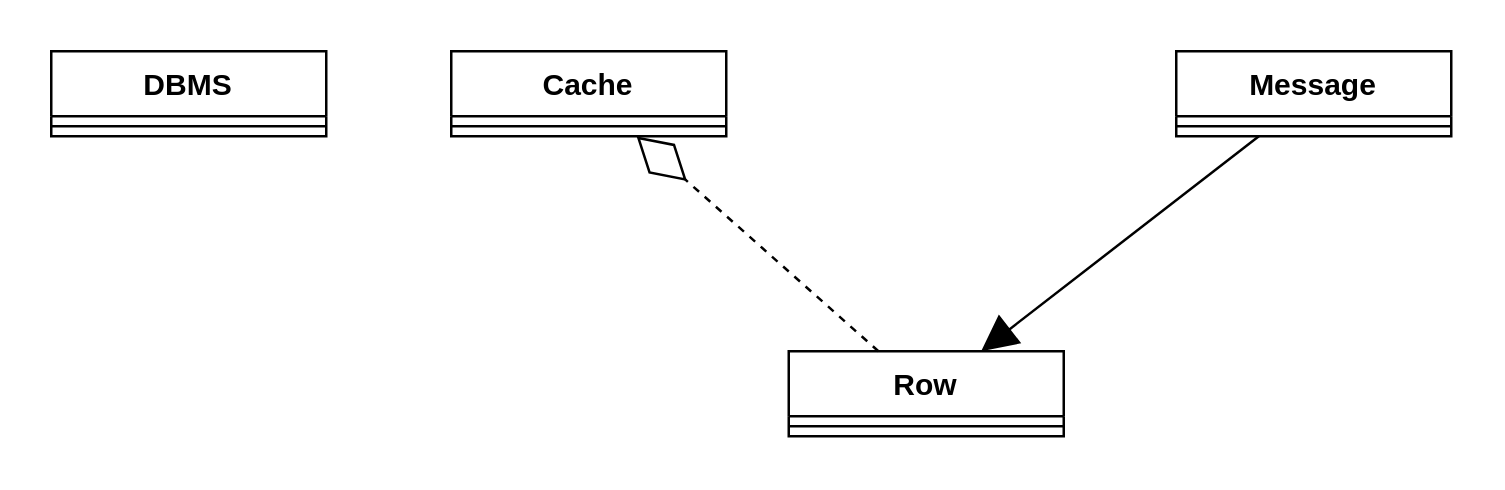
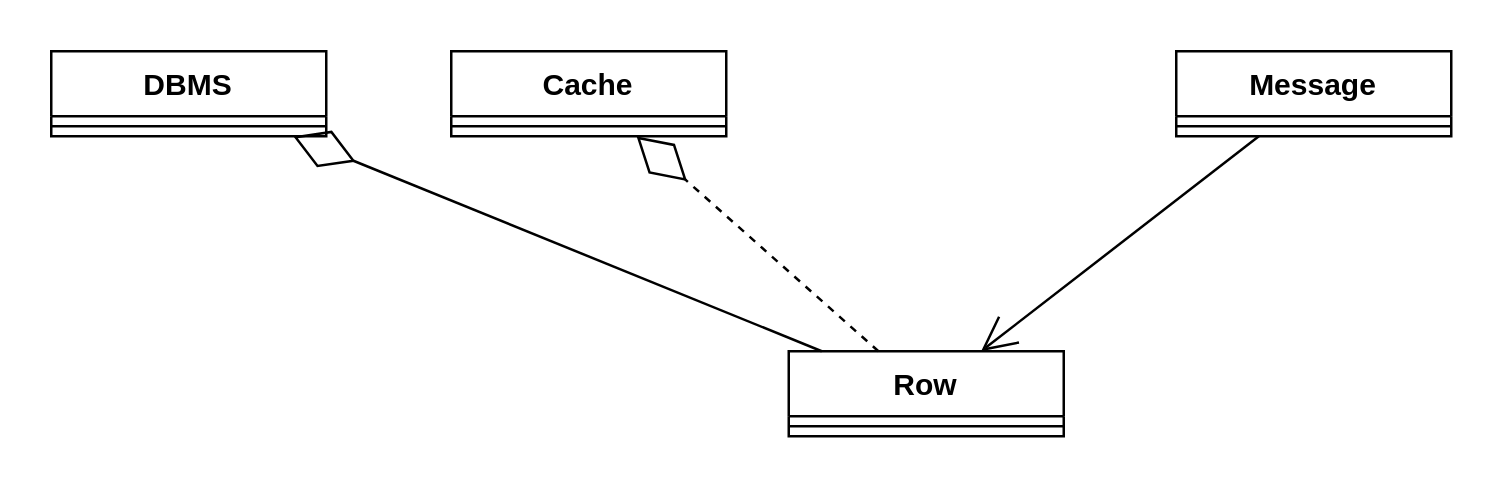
edge "Row" -> "DBMS": added
edge "Message" -> "Row": arrowhead block -> open
